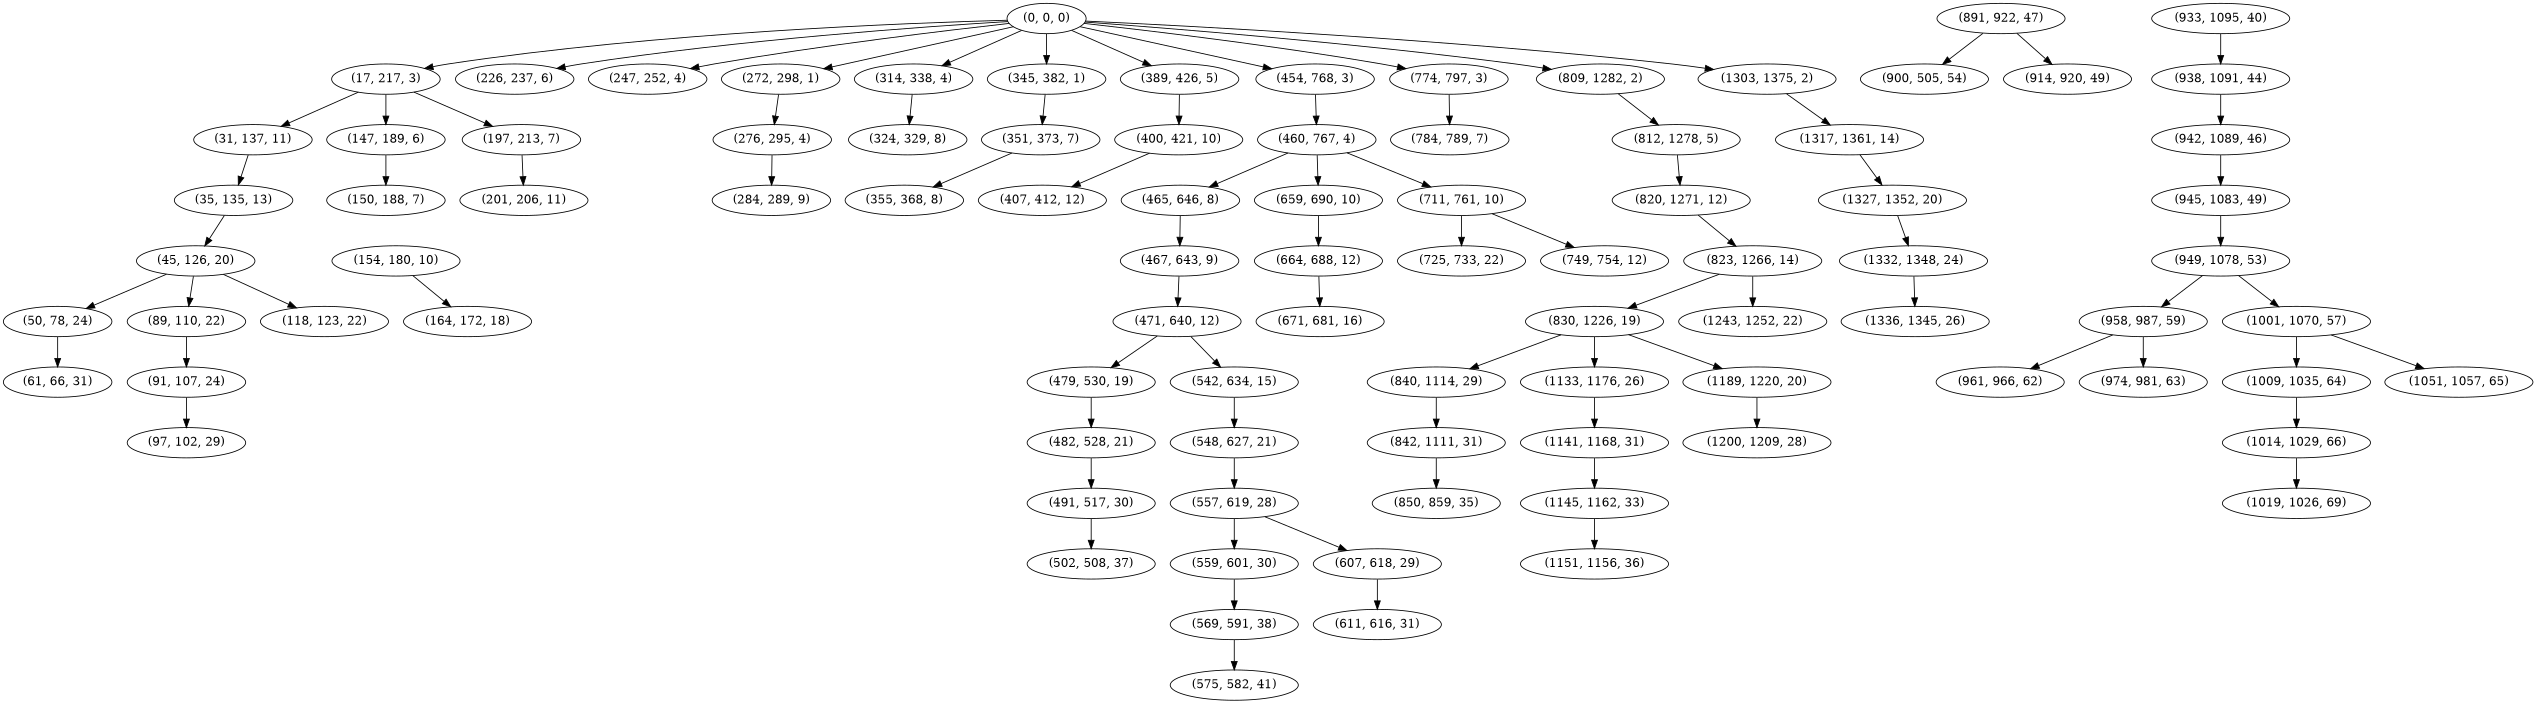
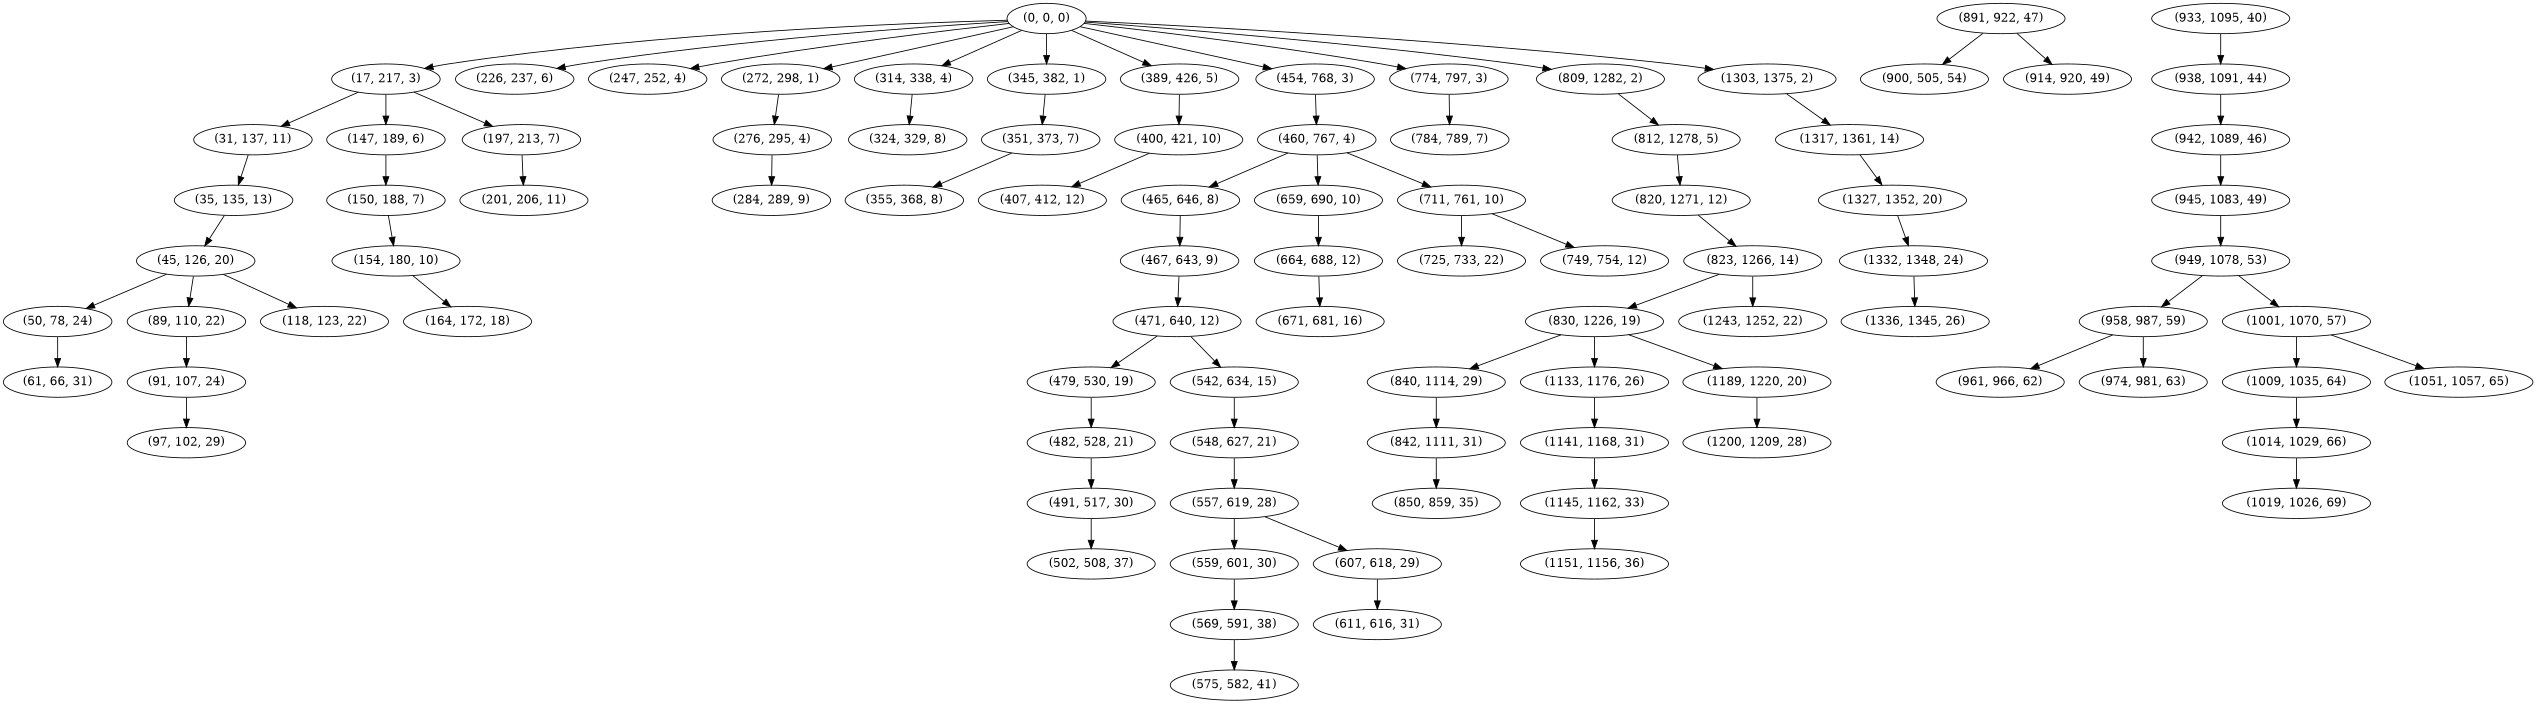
edge "(150, 188, 7)" -> "(154, 180, 10)": added
